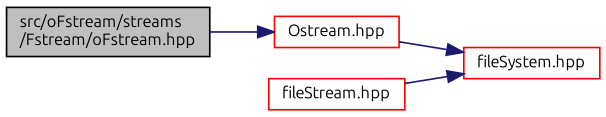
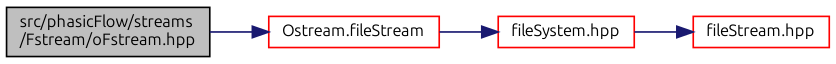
node "src/oFstream/streams /Fstream/oFstream.hpp": label "src/oFstream/streams /Fstream/oFstream.hpp" -> "src/phasicFlow/streams /Fstream/oFstream.hpp"
node "Ostream.hpp": label "Ostream.hpp" -> "Ostream.fileStream"
edge "fileStream.hpp" -> "fileSystem.hpp": reversed
